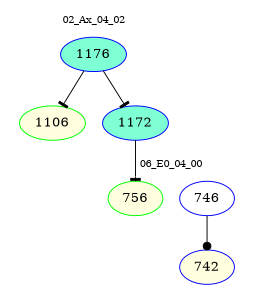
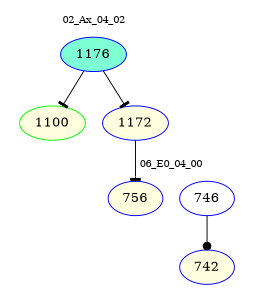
node "1106": label "1106" -> "1100"
node "1172": fillcolor aquamarine -> lightyellow
node "756": color green -> blue
